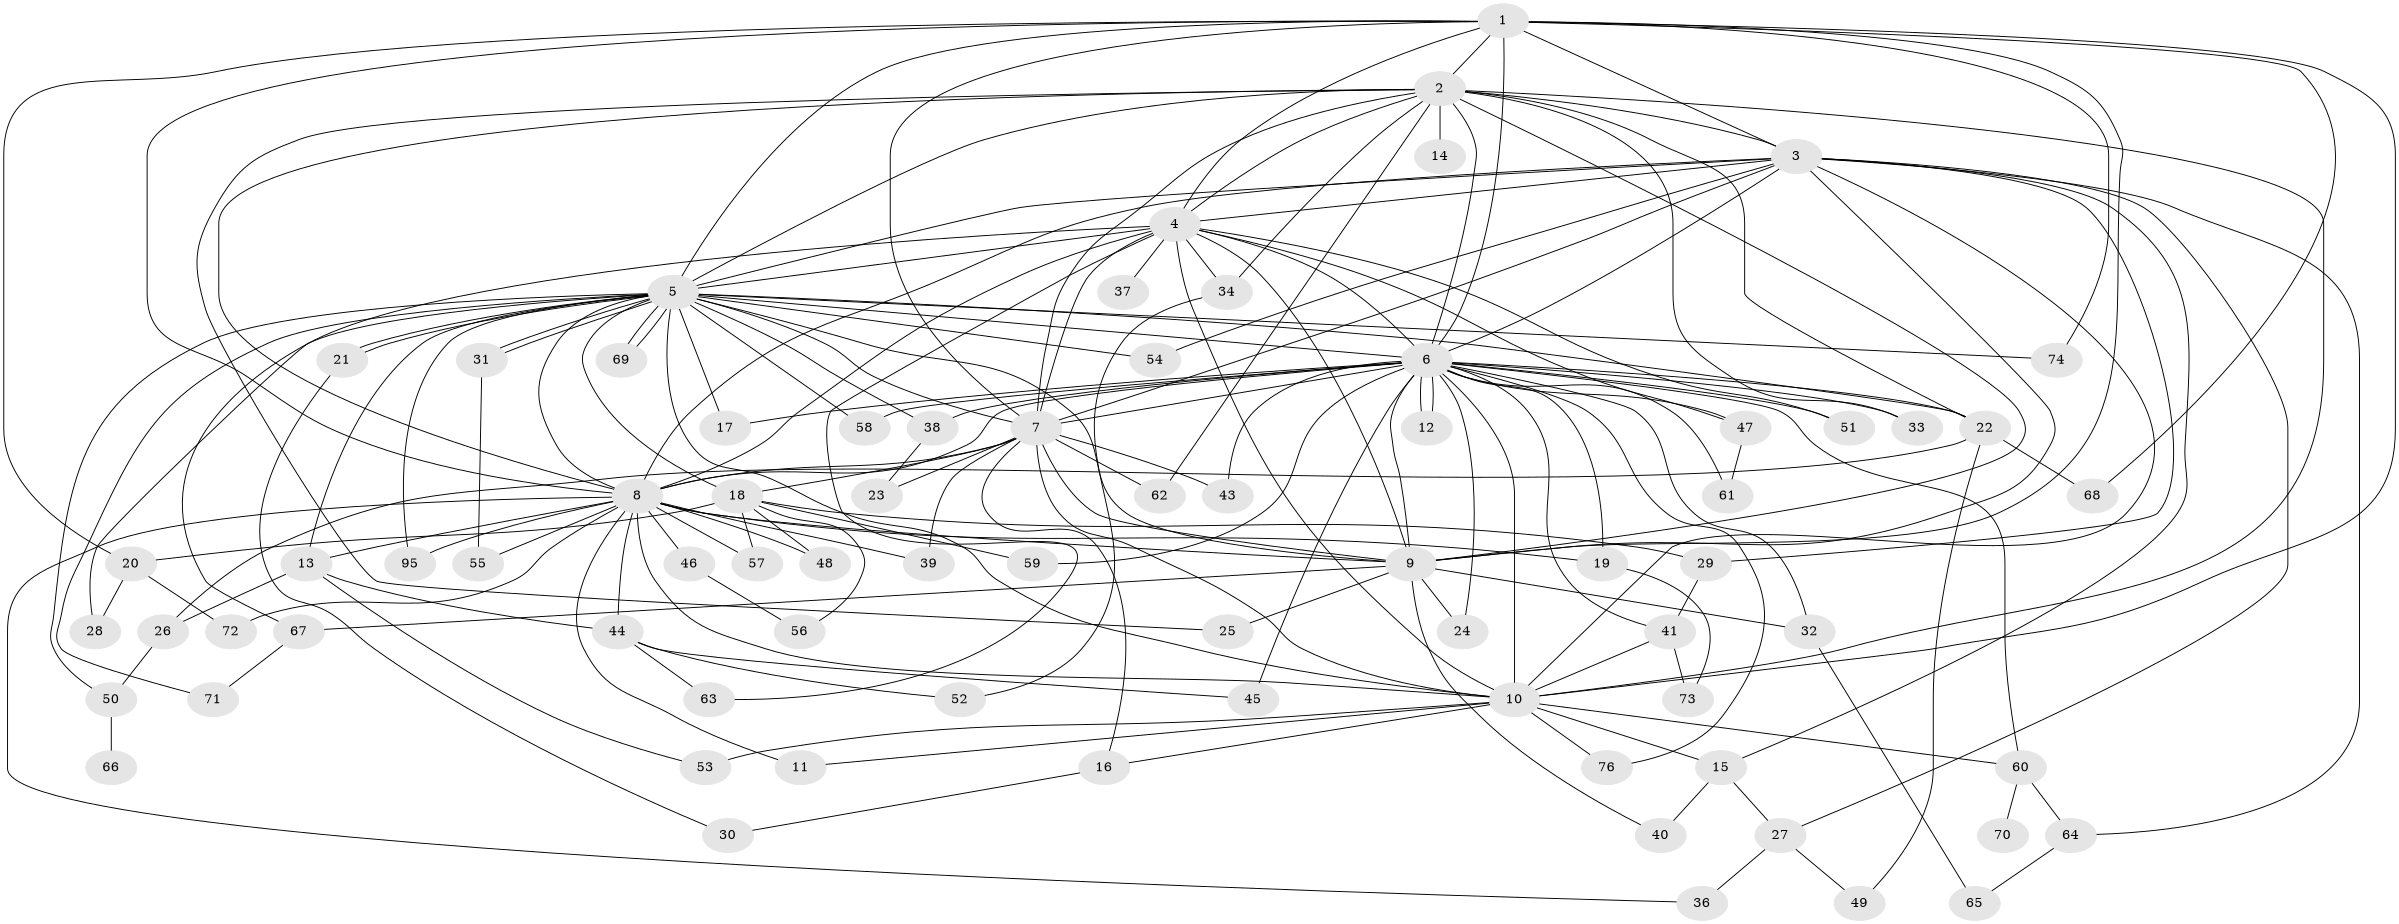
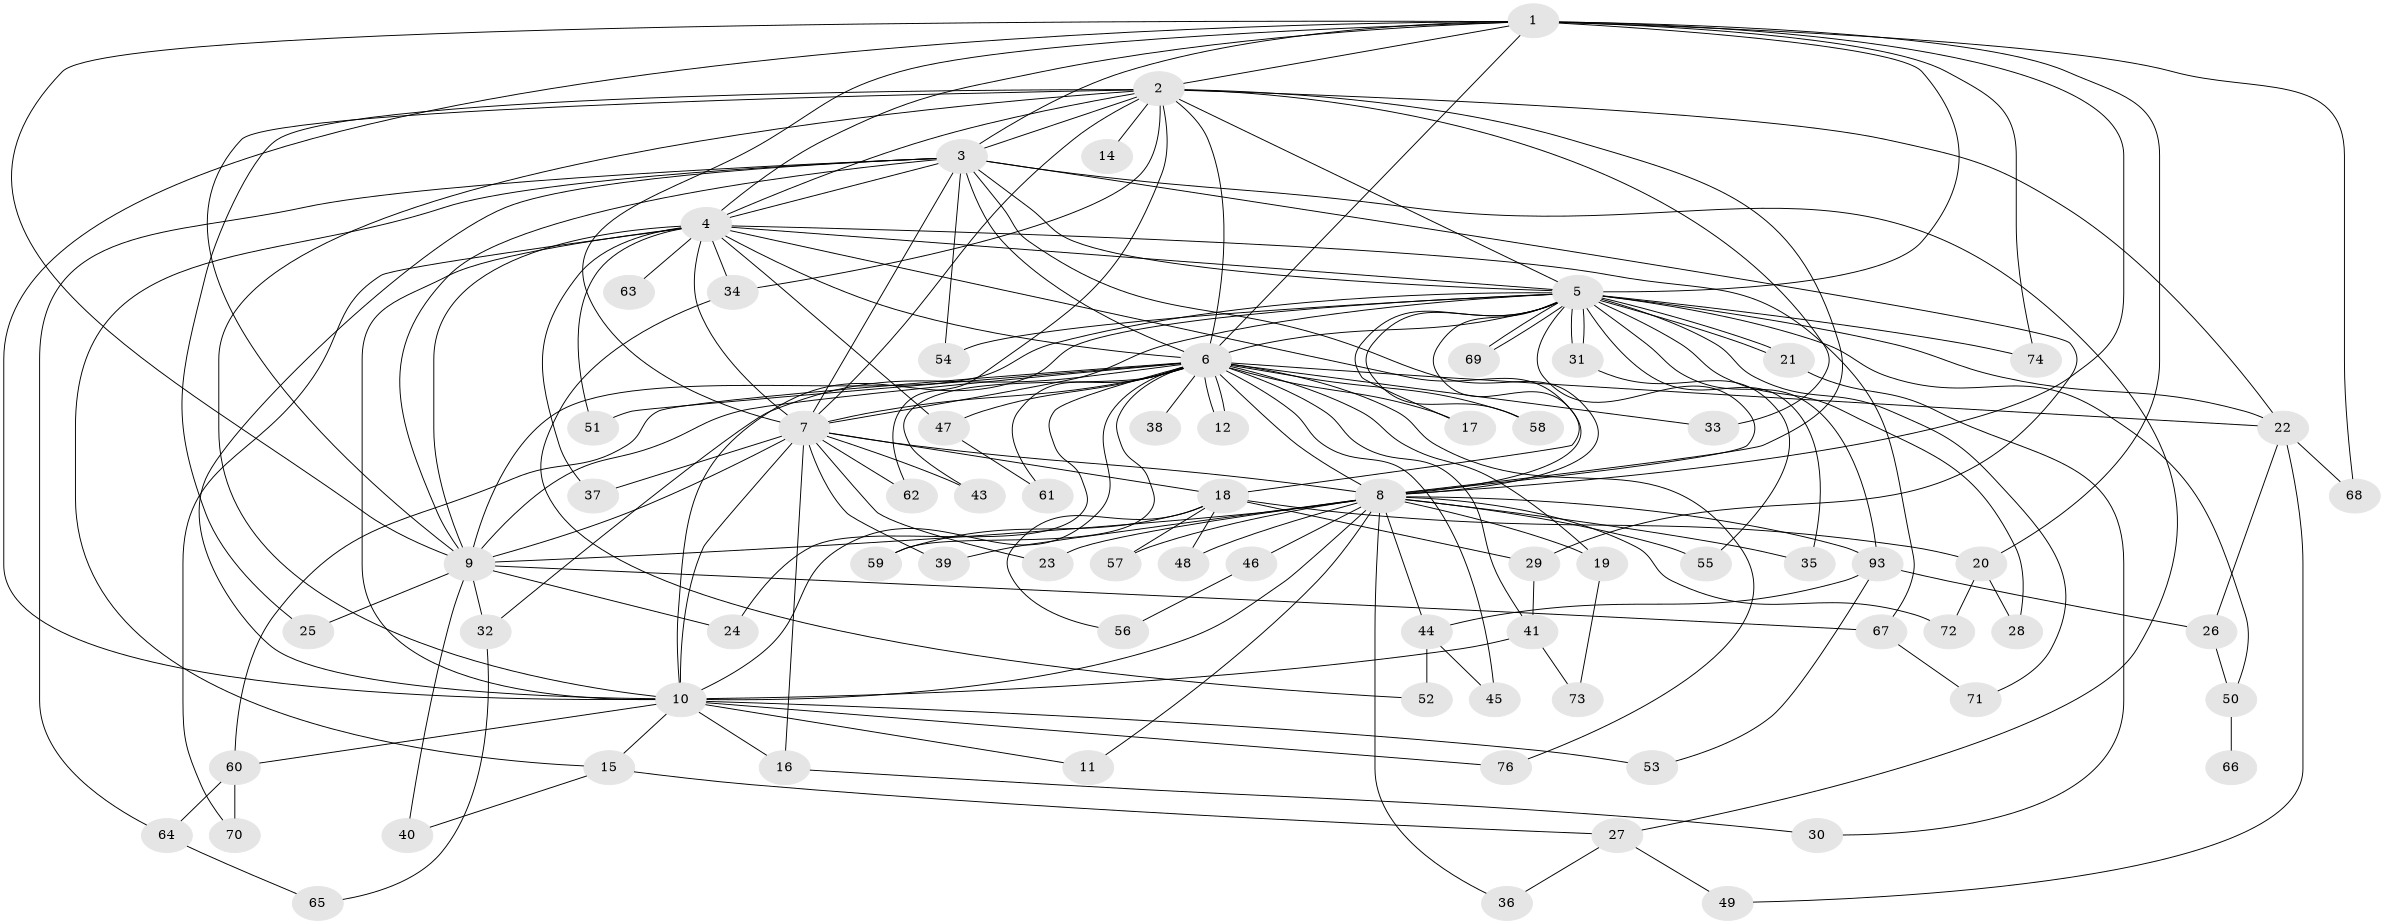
edge "5" -- "38": removed
edge "4" -- "70": added
edge "38" -- "23": now "8" -- "23"
edge "7" -- "37": added
node "13": label "13" -> "93"
node "95": label "95" -> "35"
edge "44" -- "63": removed
